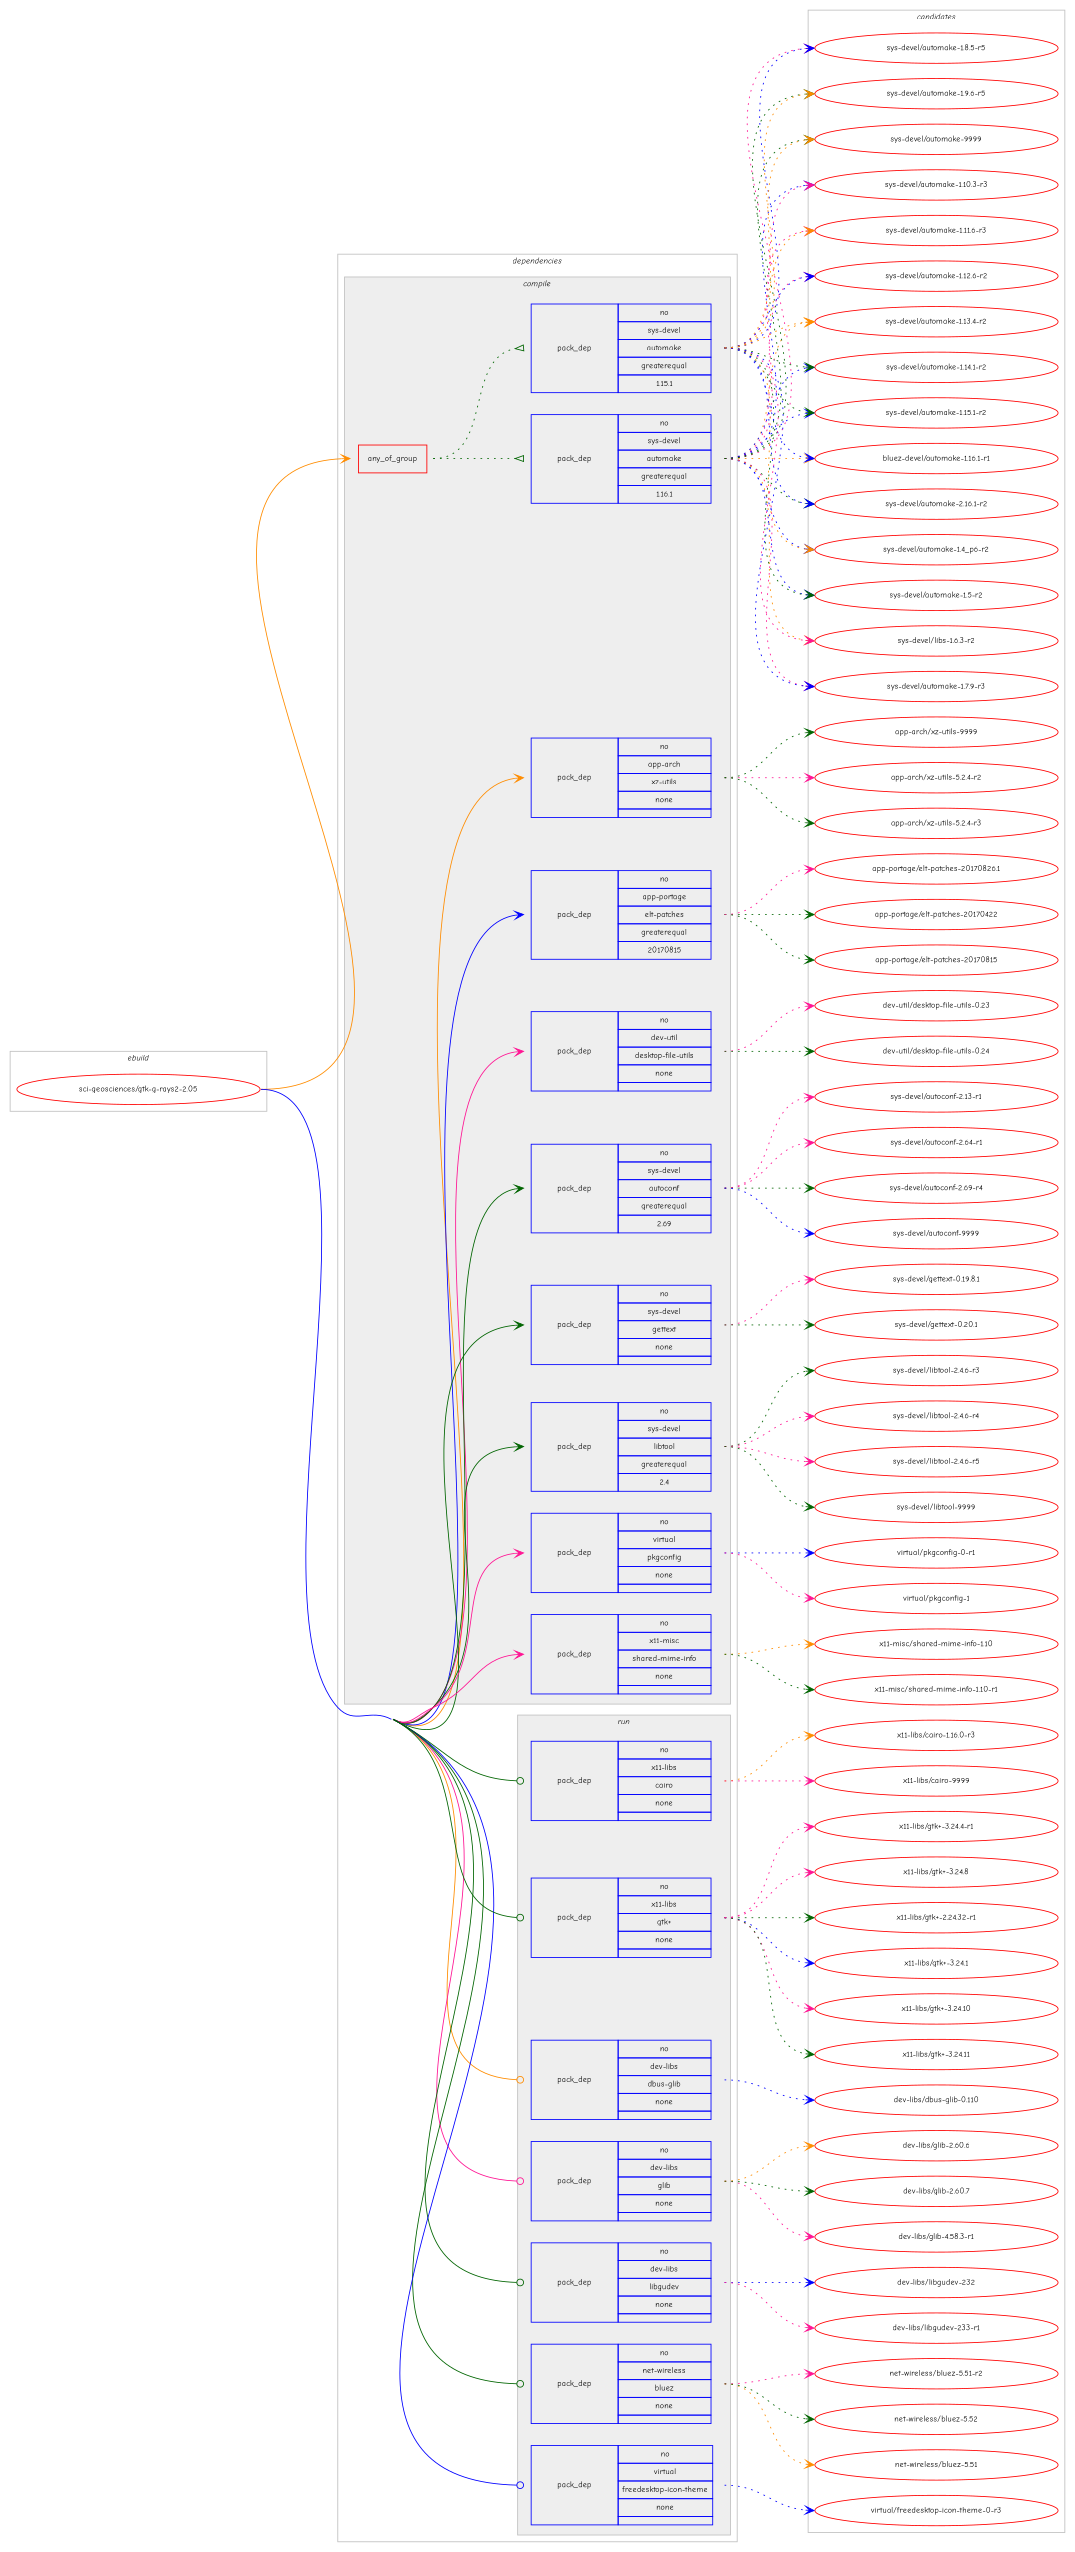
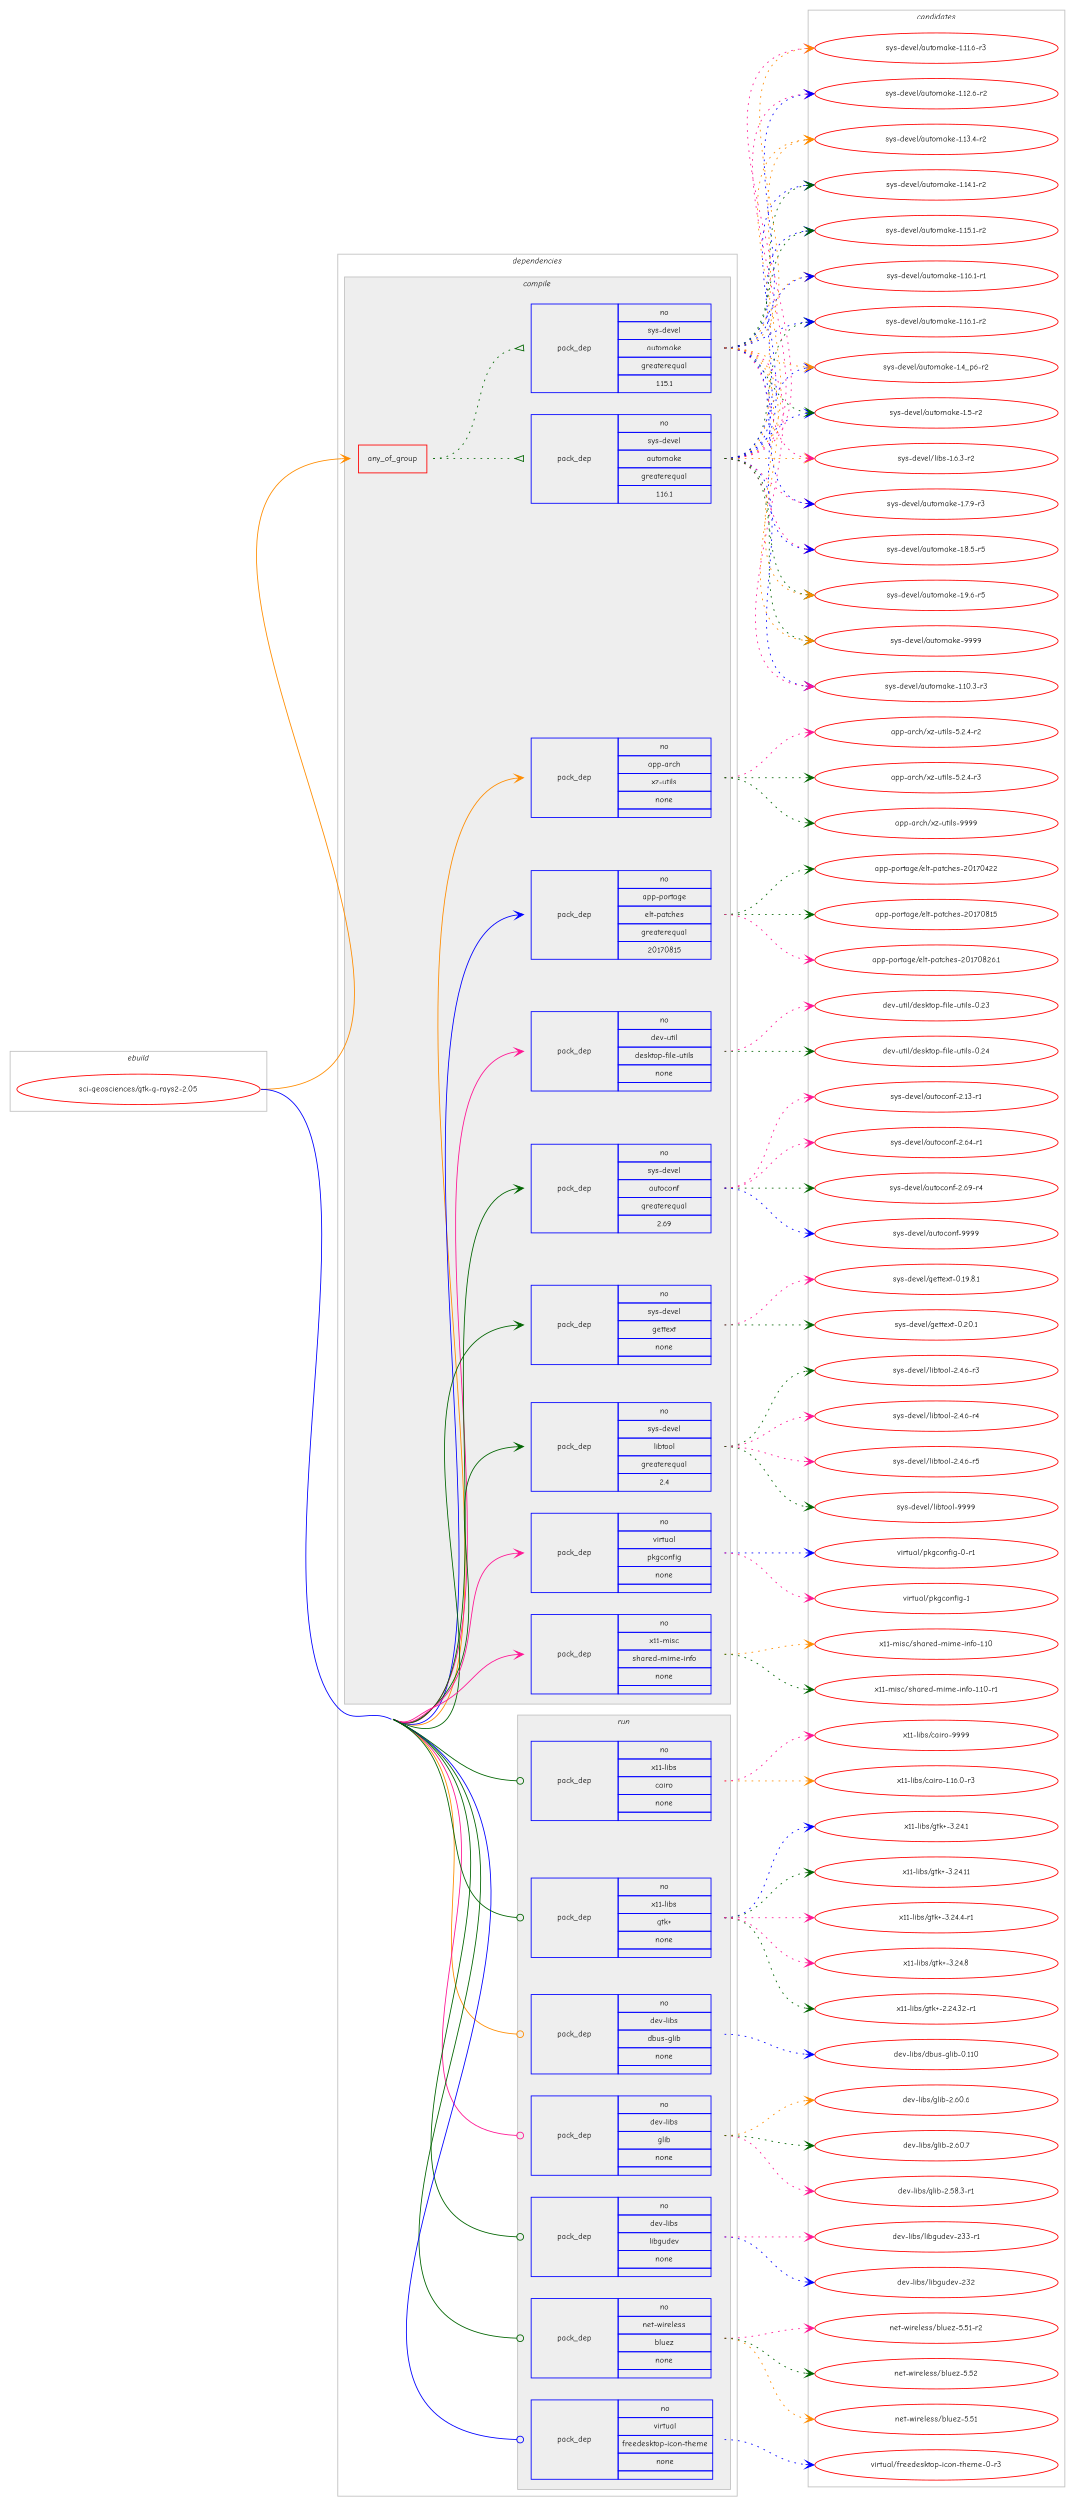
node "bluez-devel/automake-1.16.1-r1": label "bluez-devel/automake-1.16.1-r1" -> "sys-devel/automake-1.16.1-r1"
node "sys-devel/automake-2.16.1-r2": label "sys-devel/automake-2.16.1-r2" -> "sys-devel/automake-1.16.1-r2"
node "x11-libs/gtk+-3.24.10": removed
node "dev-libs/glib-4.58.3-r1": label "dev-libs/glib-4.58.3-r1" -> "dev-libs/glib-2.58.3-r1"
